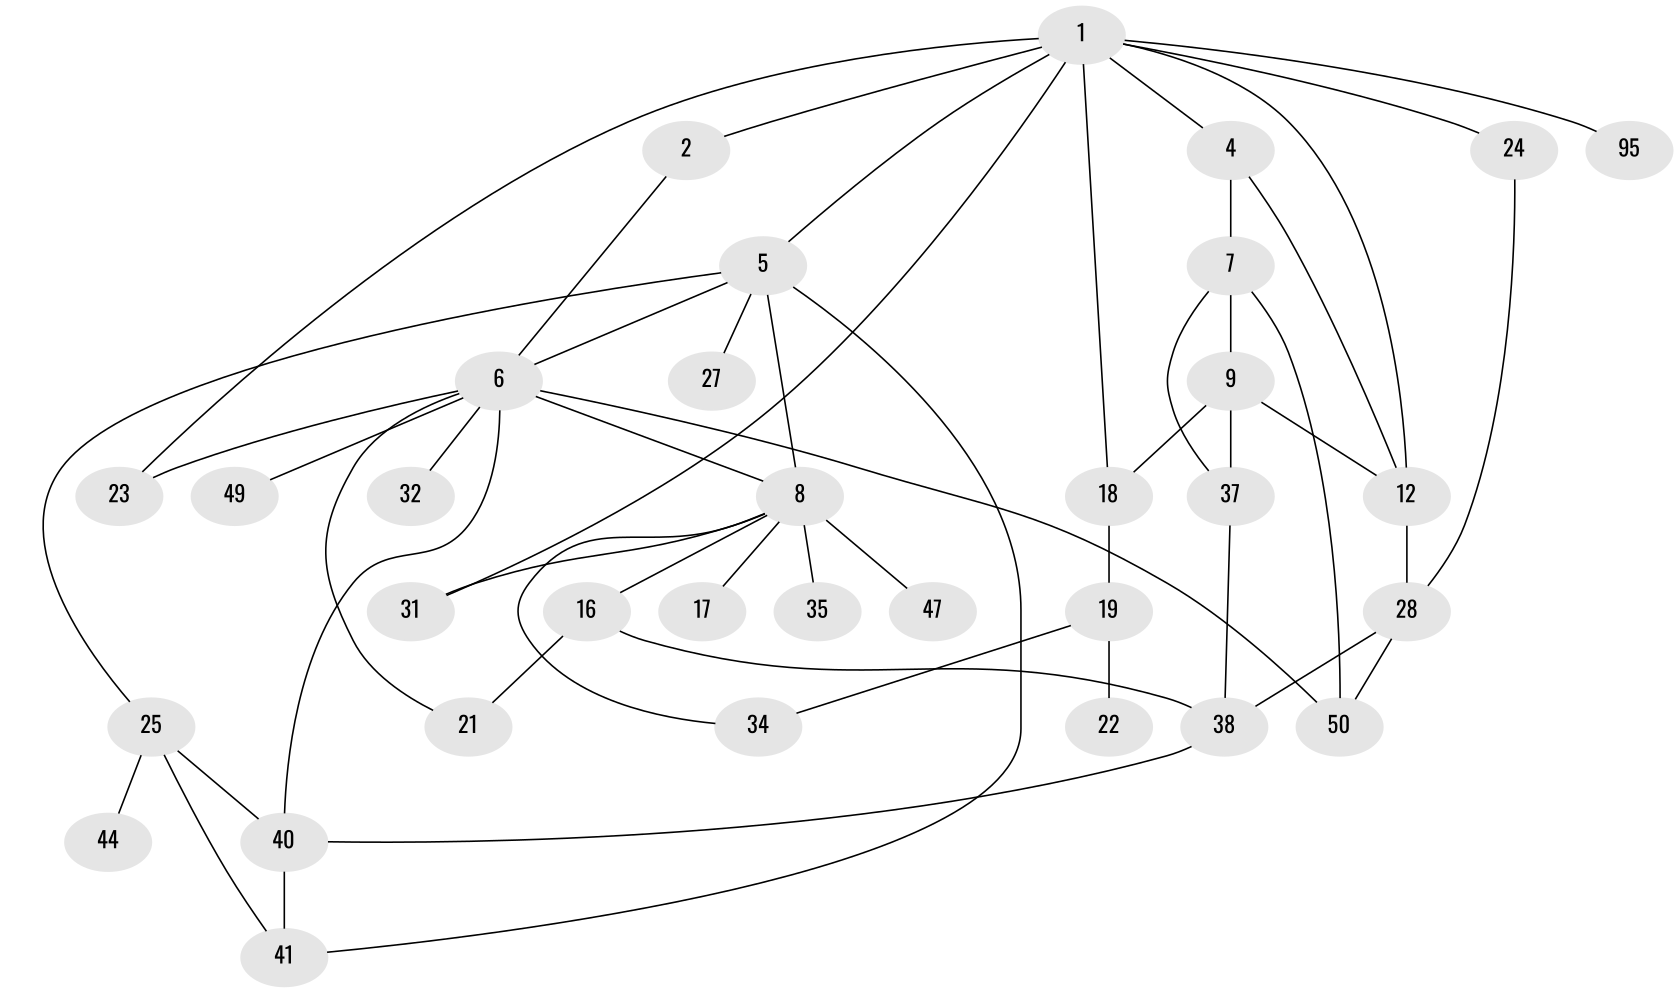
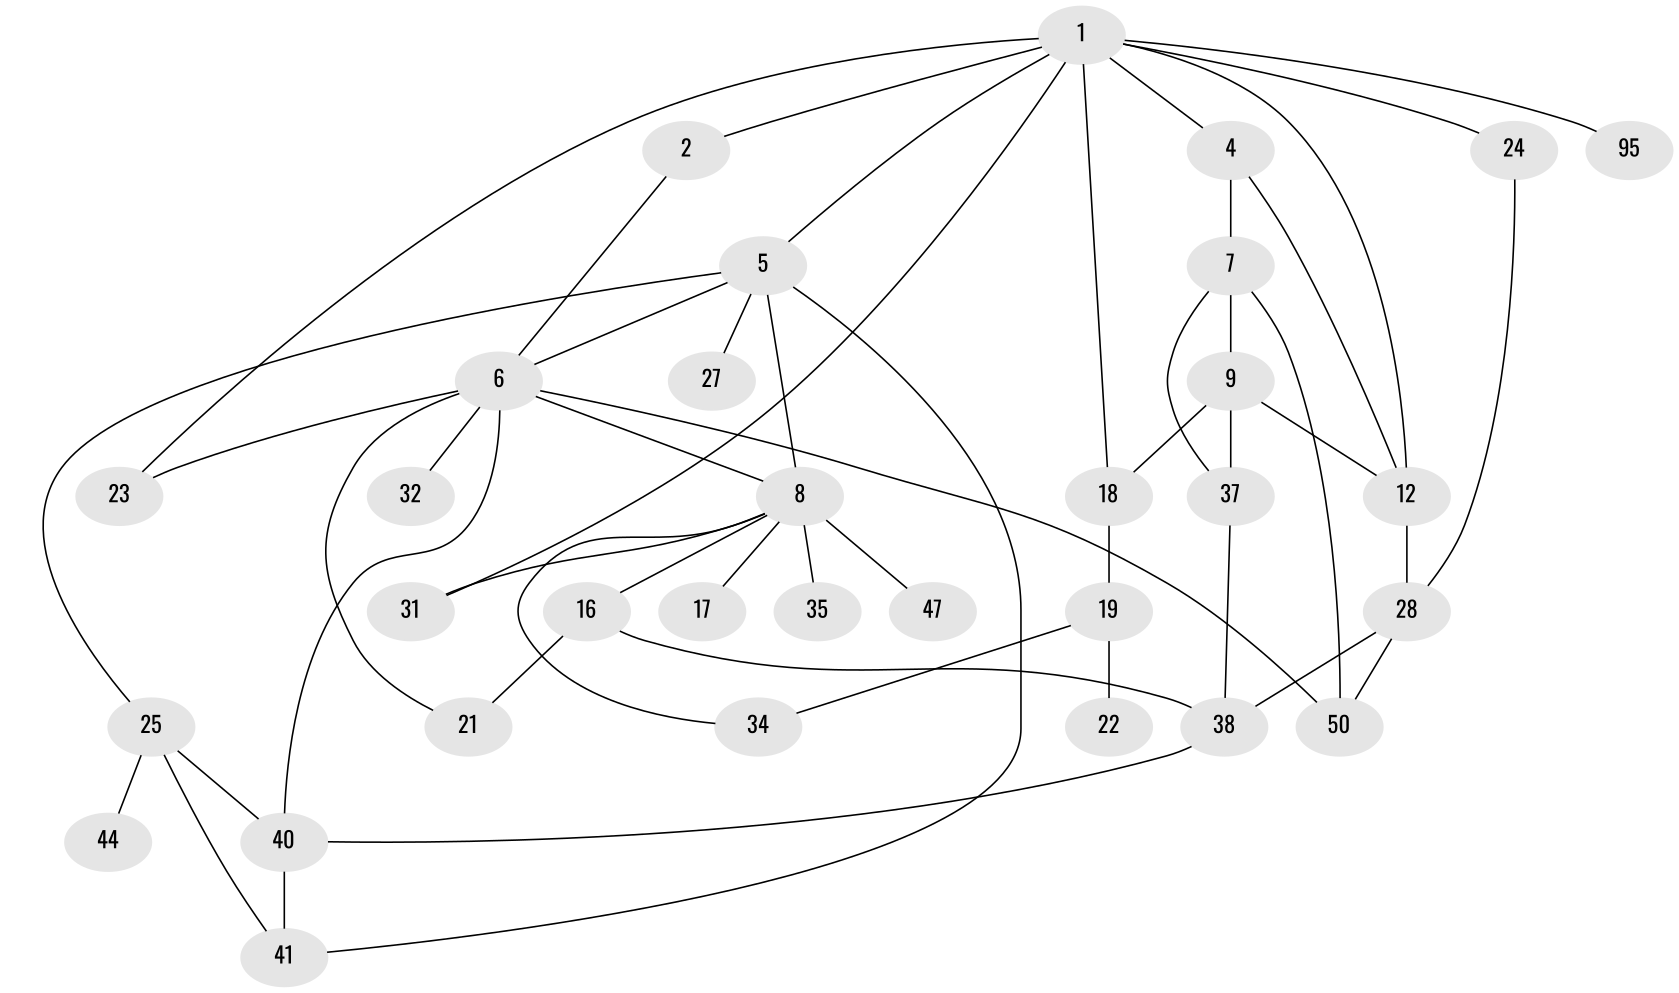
node "49": removed
